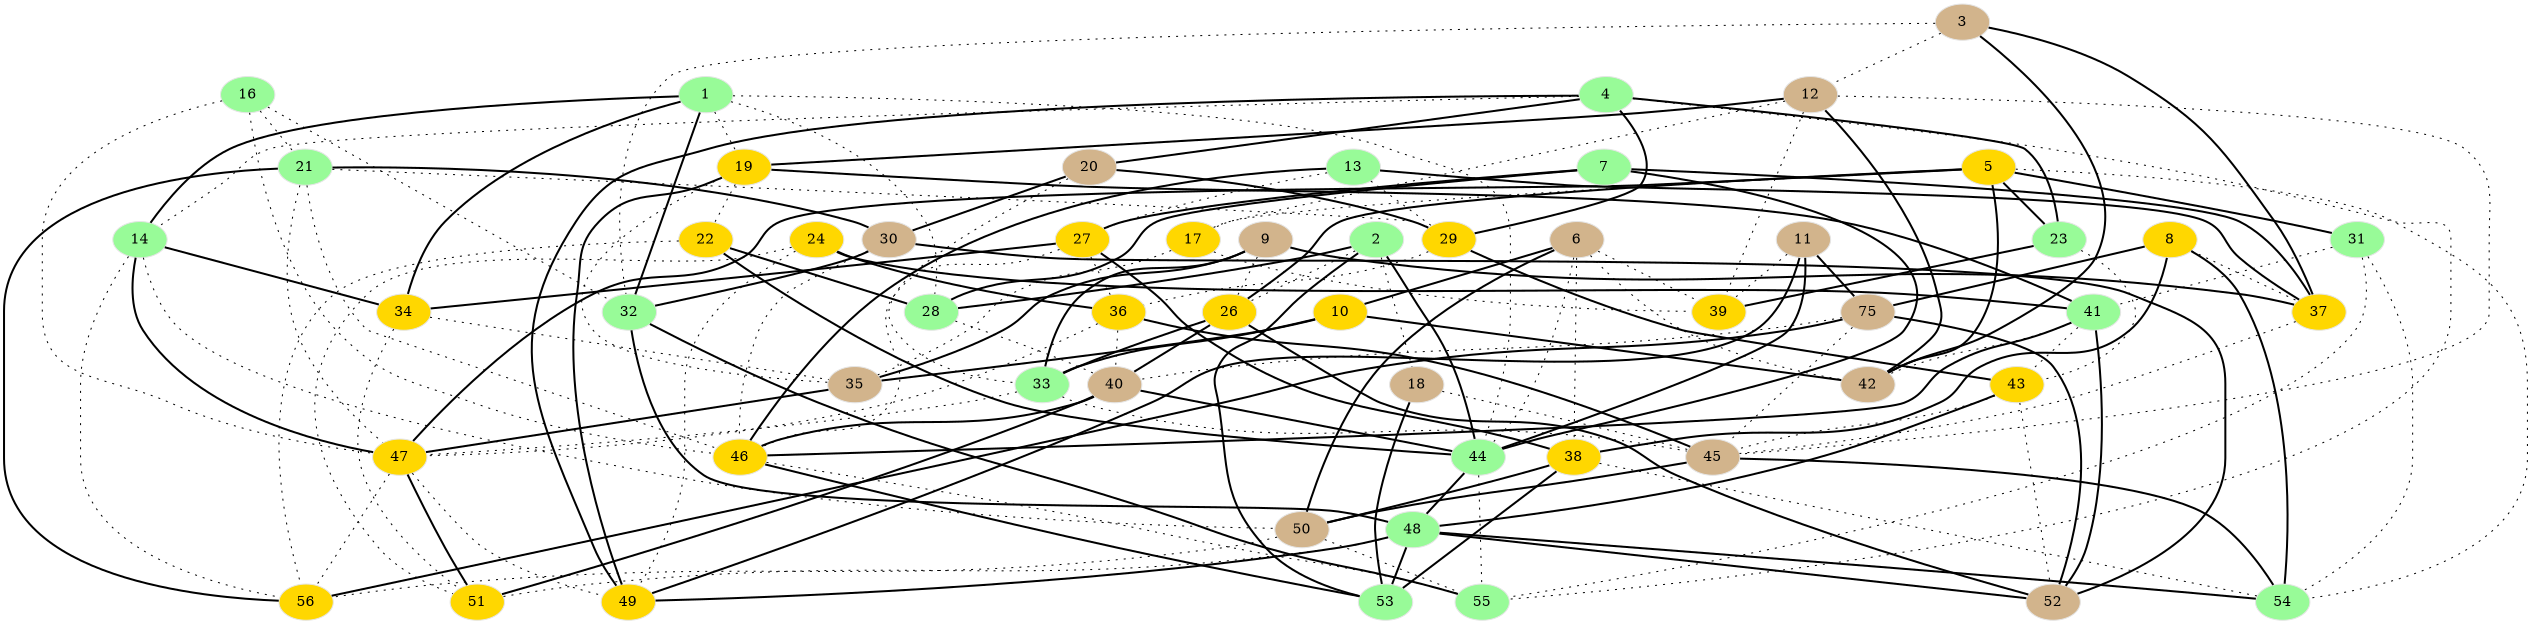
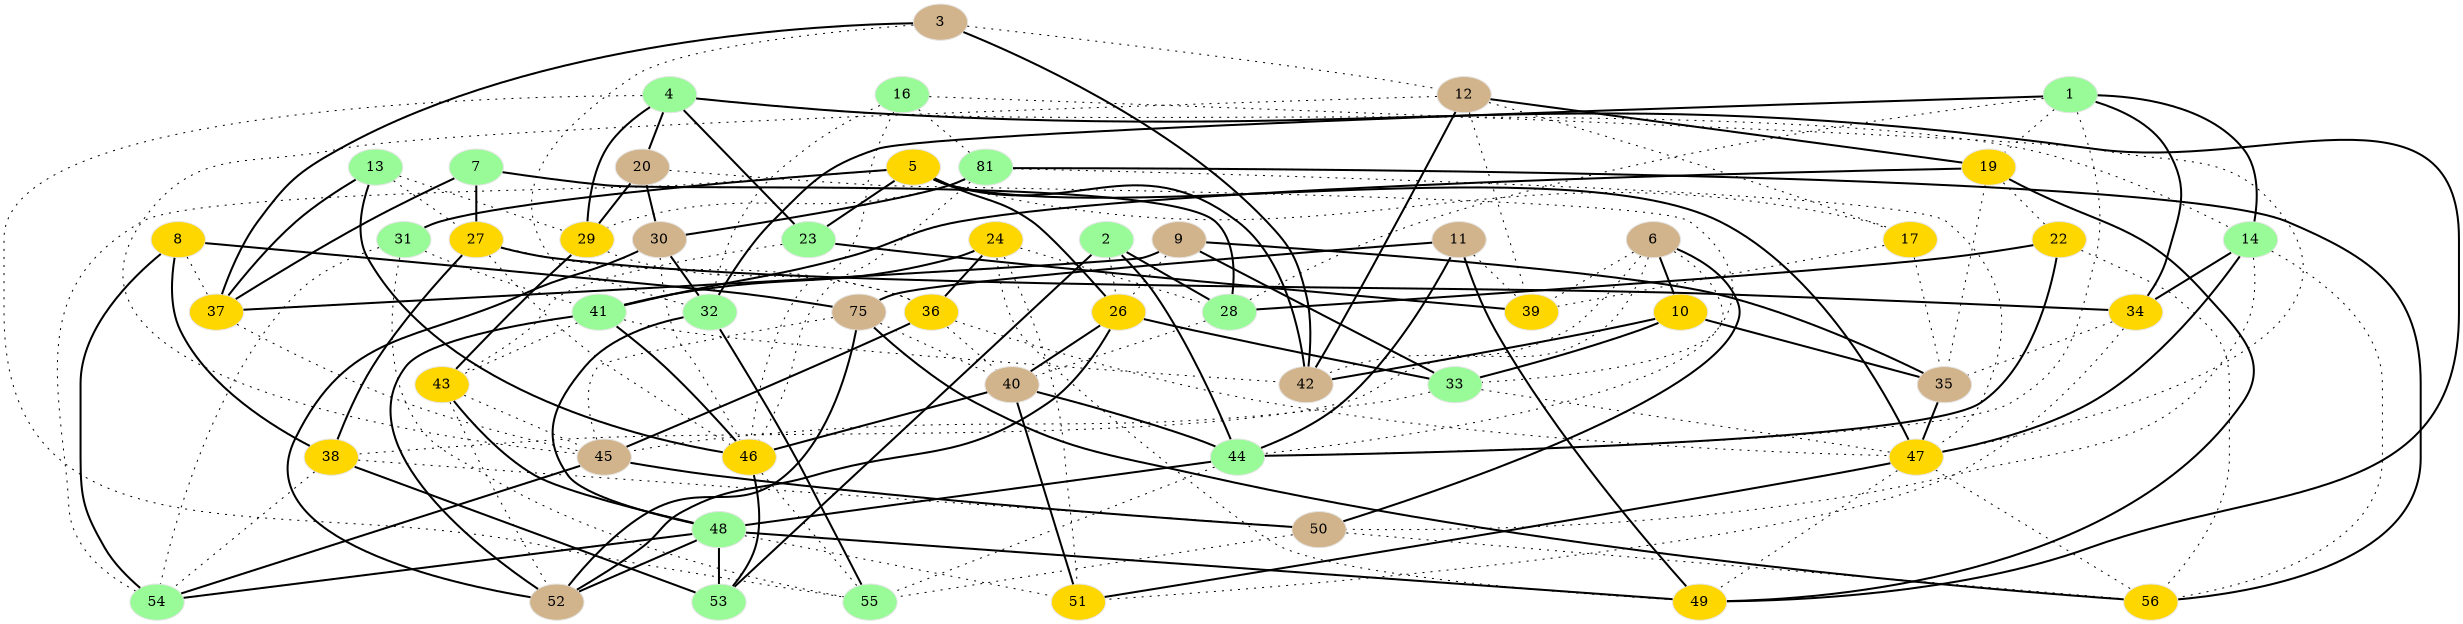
node "21": label "21" -> "81"
edge "24" -- "28": added
edge "7" -- "44": removed
node "18": removed
edge "38" -- "50": style bold -> dotted
